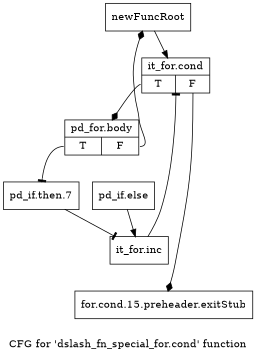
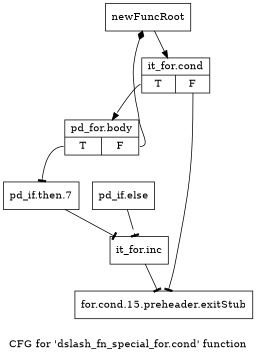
edge "it_for.cond" -> "pd_for.body": arrowhead diamond -> normal
edge "it_for.inc" -> "it_for.cond": now "it_for.inc" -> "for.cond.15.preheader.exitStub"
edge "it_for.cond" -> "for.cond.15.preheader.exitStub": arrowhead diamond -> tee
edge "pd_if.else" -> "it_for.inc": arrowhead normal -> tee
